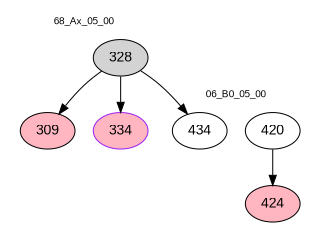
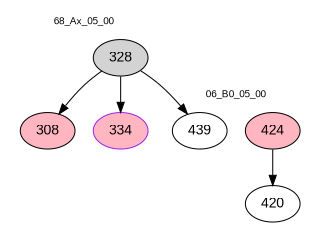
node "309": label "309" -> "308"
node "434": label "434" -> "439"
edge "420" -> "424": reversed
